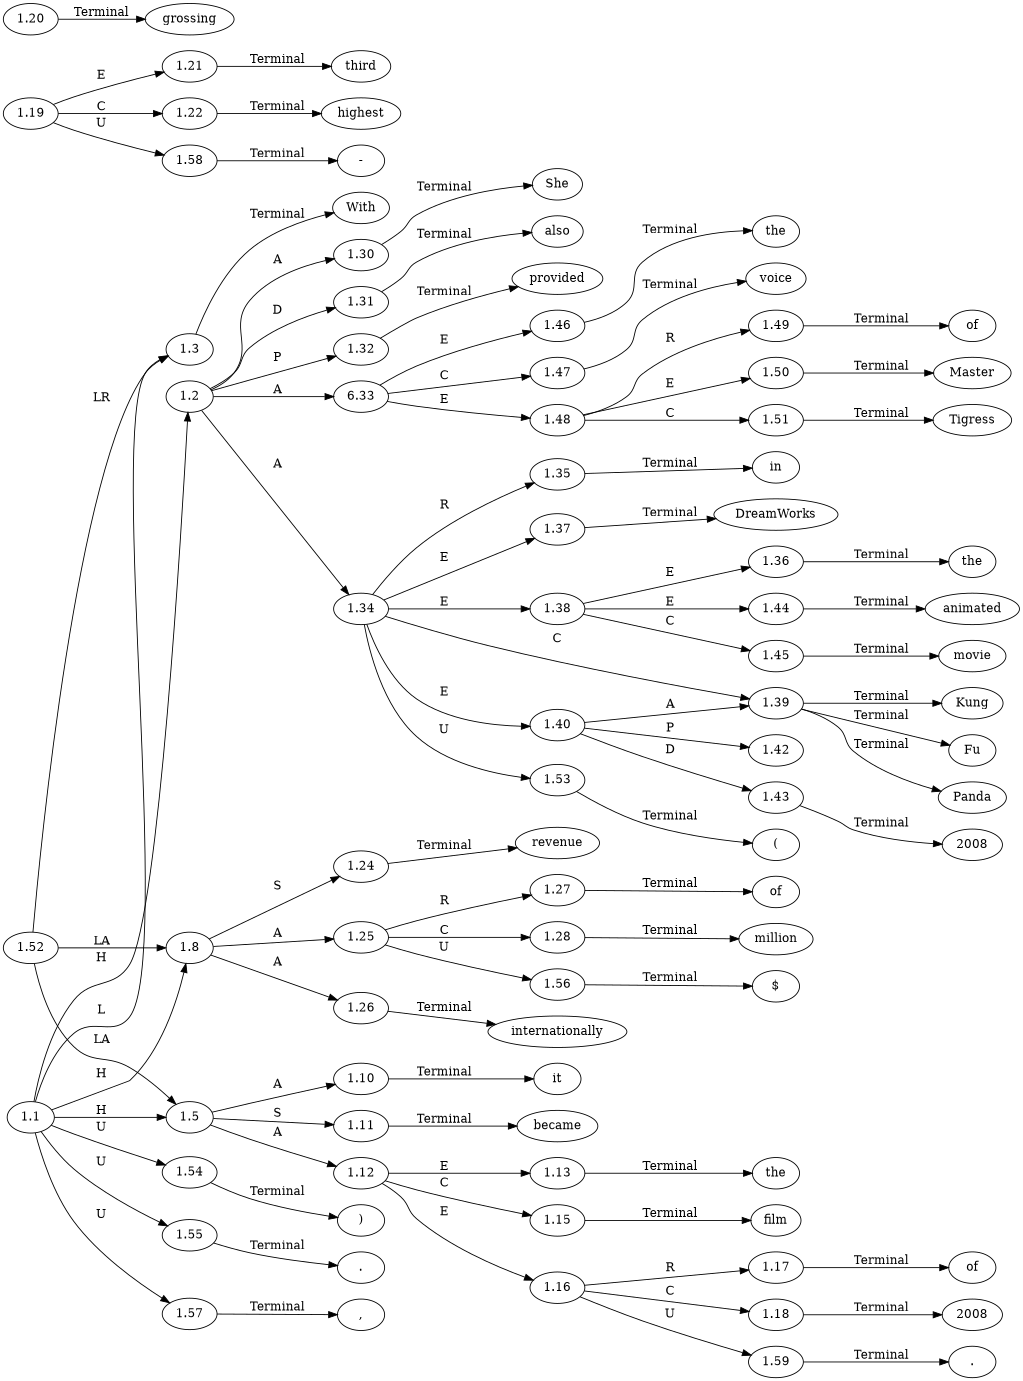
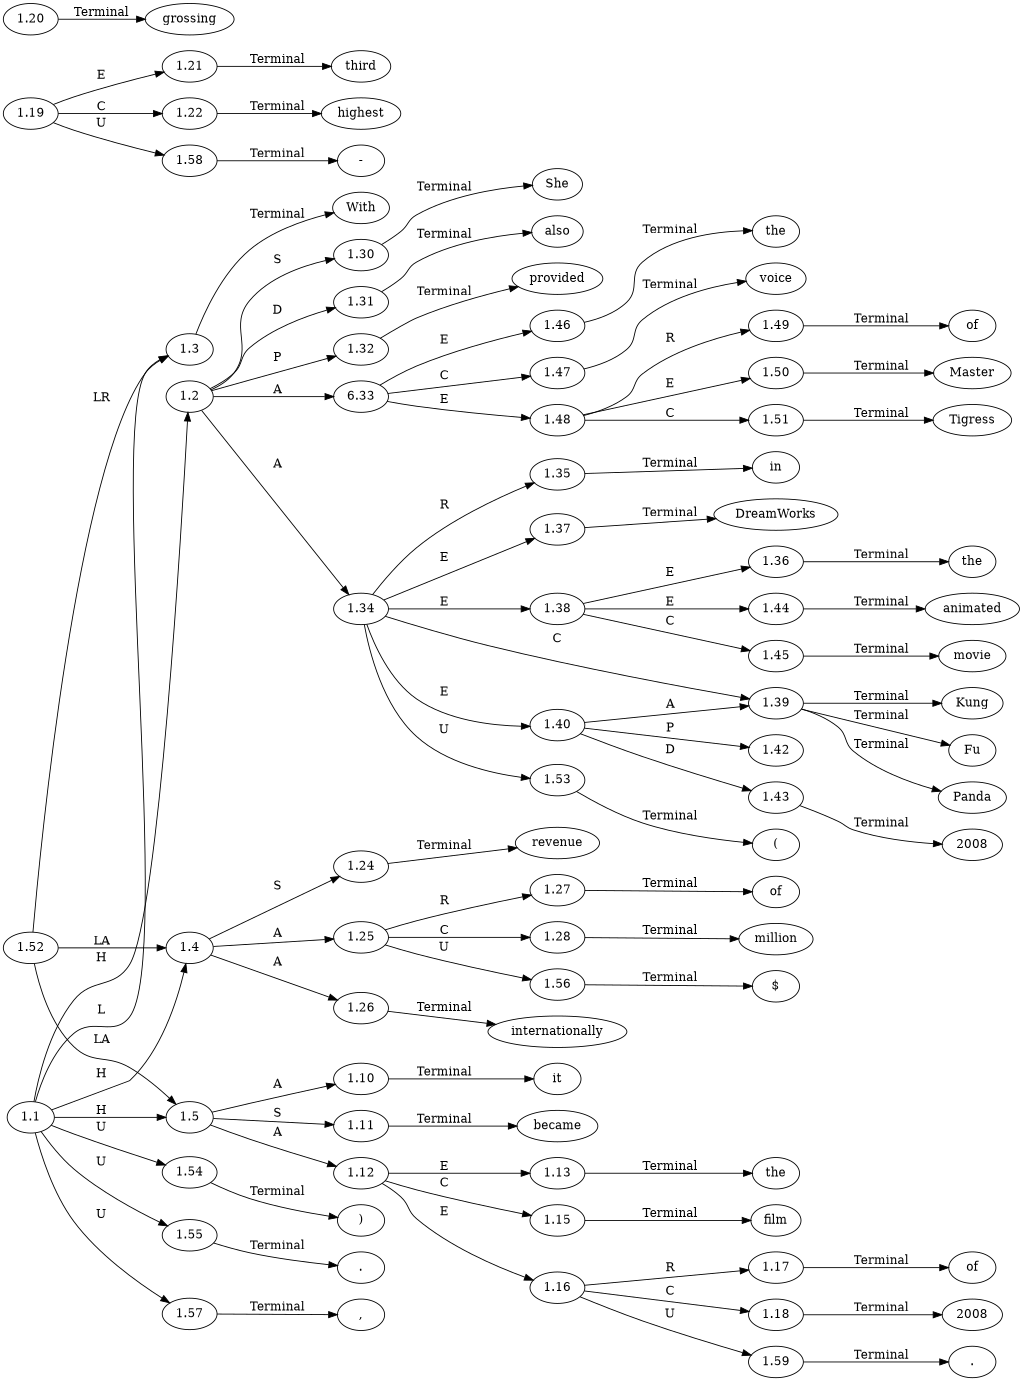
edge "1.2" -> "1.30": label "A" -> "S"
node "1.8": label "1.8" -> "1.4"
